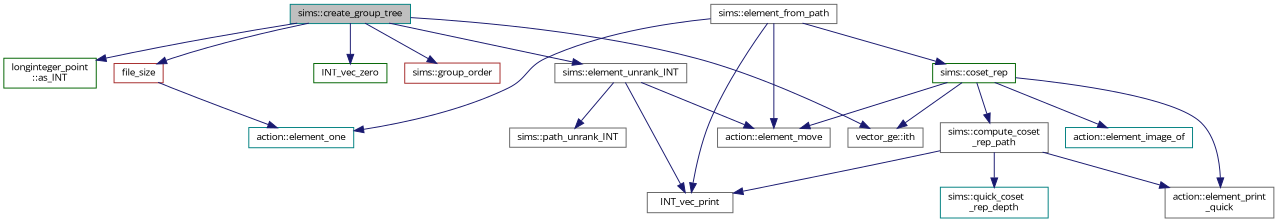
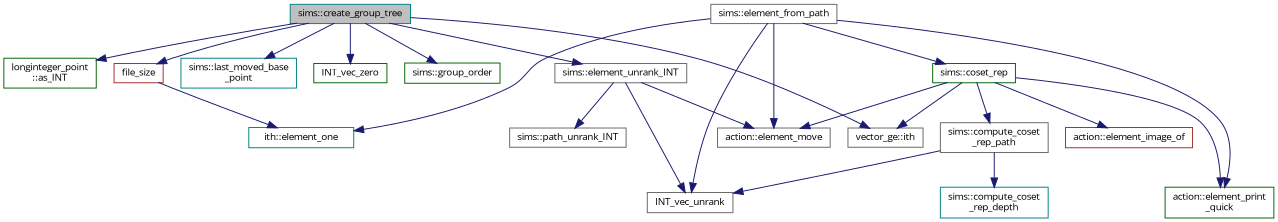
node "sims::last_moved_base _point": added
node "sims::group_order": color brown -> darkgreen
node "action::element_one": label "action::element_one" -> "ith::element_one"
node "action::element_image_of": color teal -> brown
edge "sims::compute_coset _rep_path" -> "action::element_print _quick": now "sims::element_from_path" -> "action::element_print _quick"
node "INT_vec_print": label "INT_vec_print" -> "INT_vec_unrank"
node "sims::quick_coset _rep_depth": label "sims::quick_coset _rep_depth" -> "sims::compute_coset _rep_depth"
node "action::element_print _quick": color gray40 -> darkgreen
